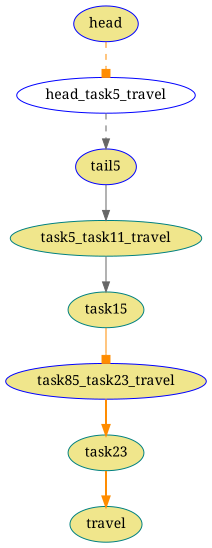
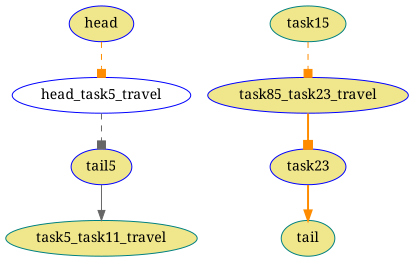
edge "head_task5_travel" -> "tail5": arrowhead normal -> box
edge "task5_task11_travel" -> "task15": removed
edge "task15" -> "task85_task23_travel": style solid -> dashed
edge "task85_task23_travel" -> "task23": arrowhead normal -> box
node "task23": color teal -> blue
node "travel": label "travel" -> "tail"
